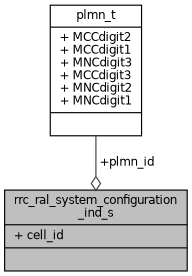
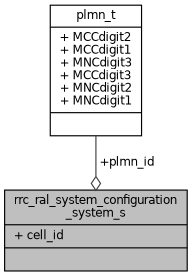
node "rrc_ral_system_configuration": text "_ind_s" -> "_system_s"
